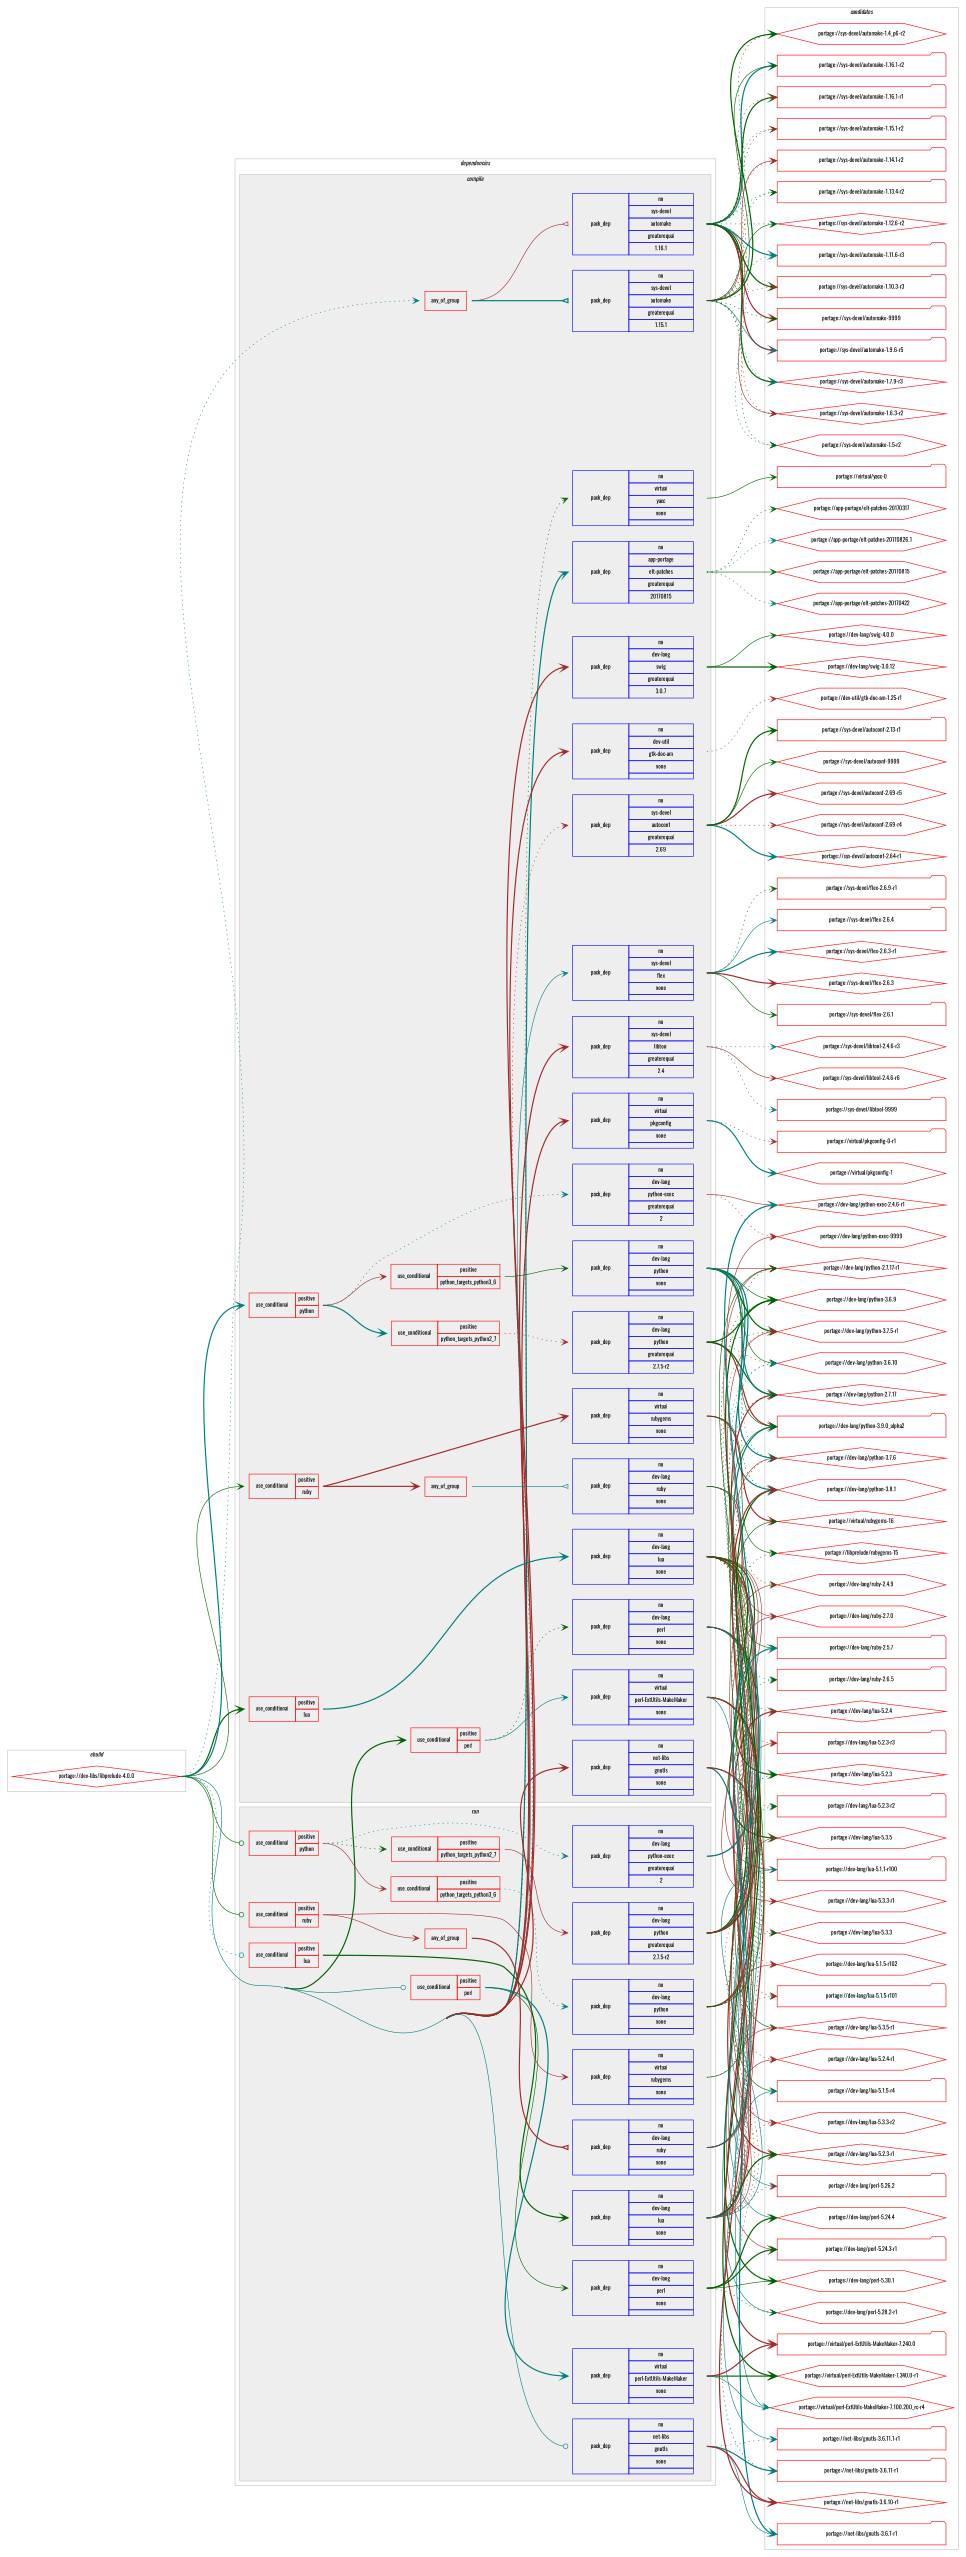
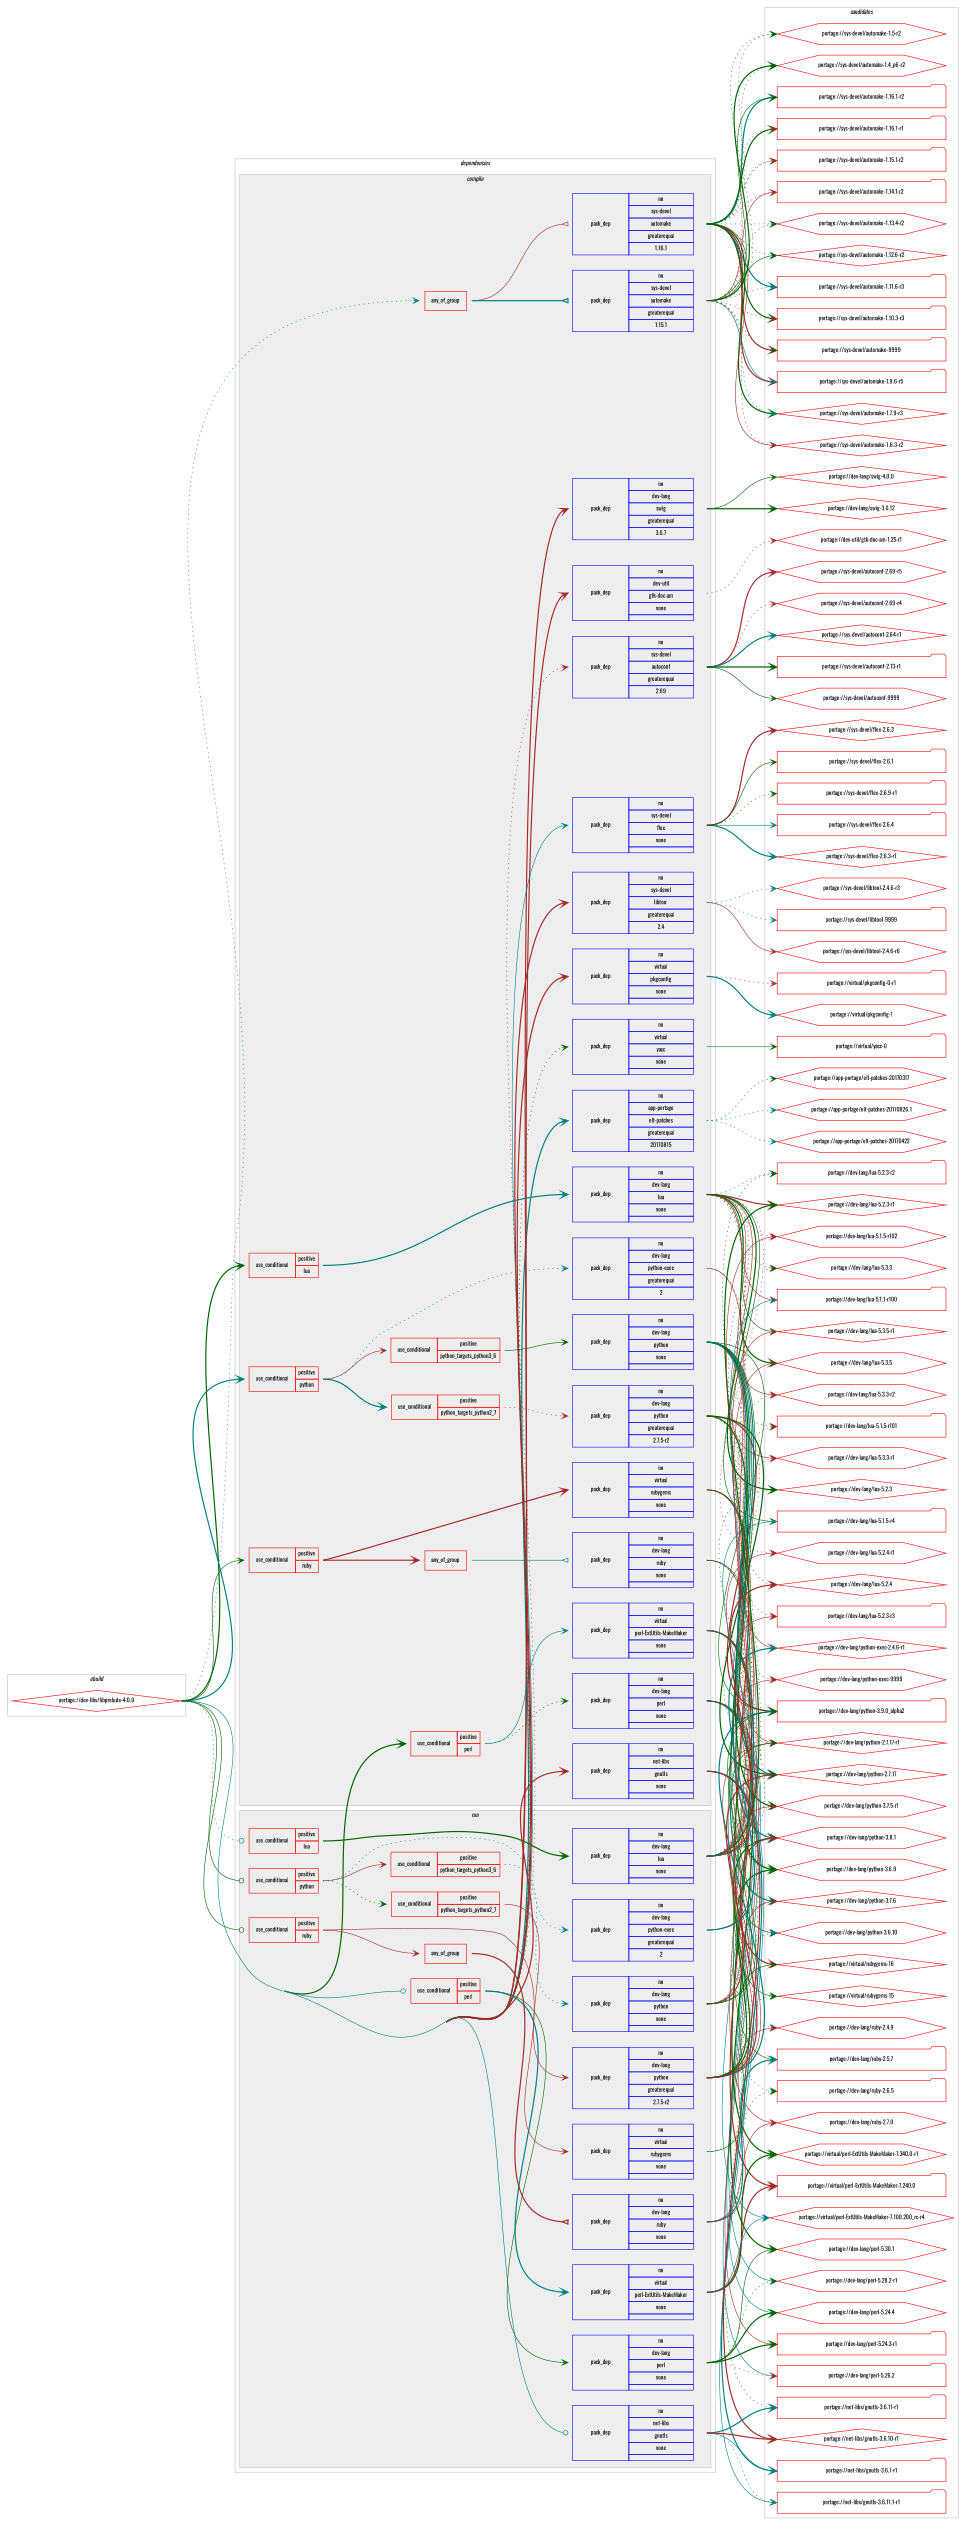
node "portage://sys-devel/automake-1.13.4-r2": shape folder -> hexagon
node "portage://app-portage/elt-patches-20170815": removed
node "portage://libprelude/rubygems-15": label "portage://libprelude/rubygems-15" -> "portage://virtual/rubygems-15"
